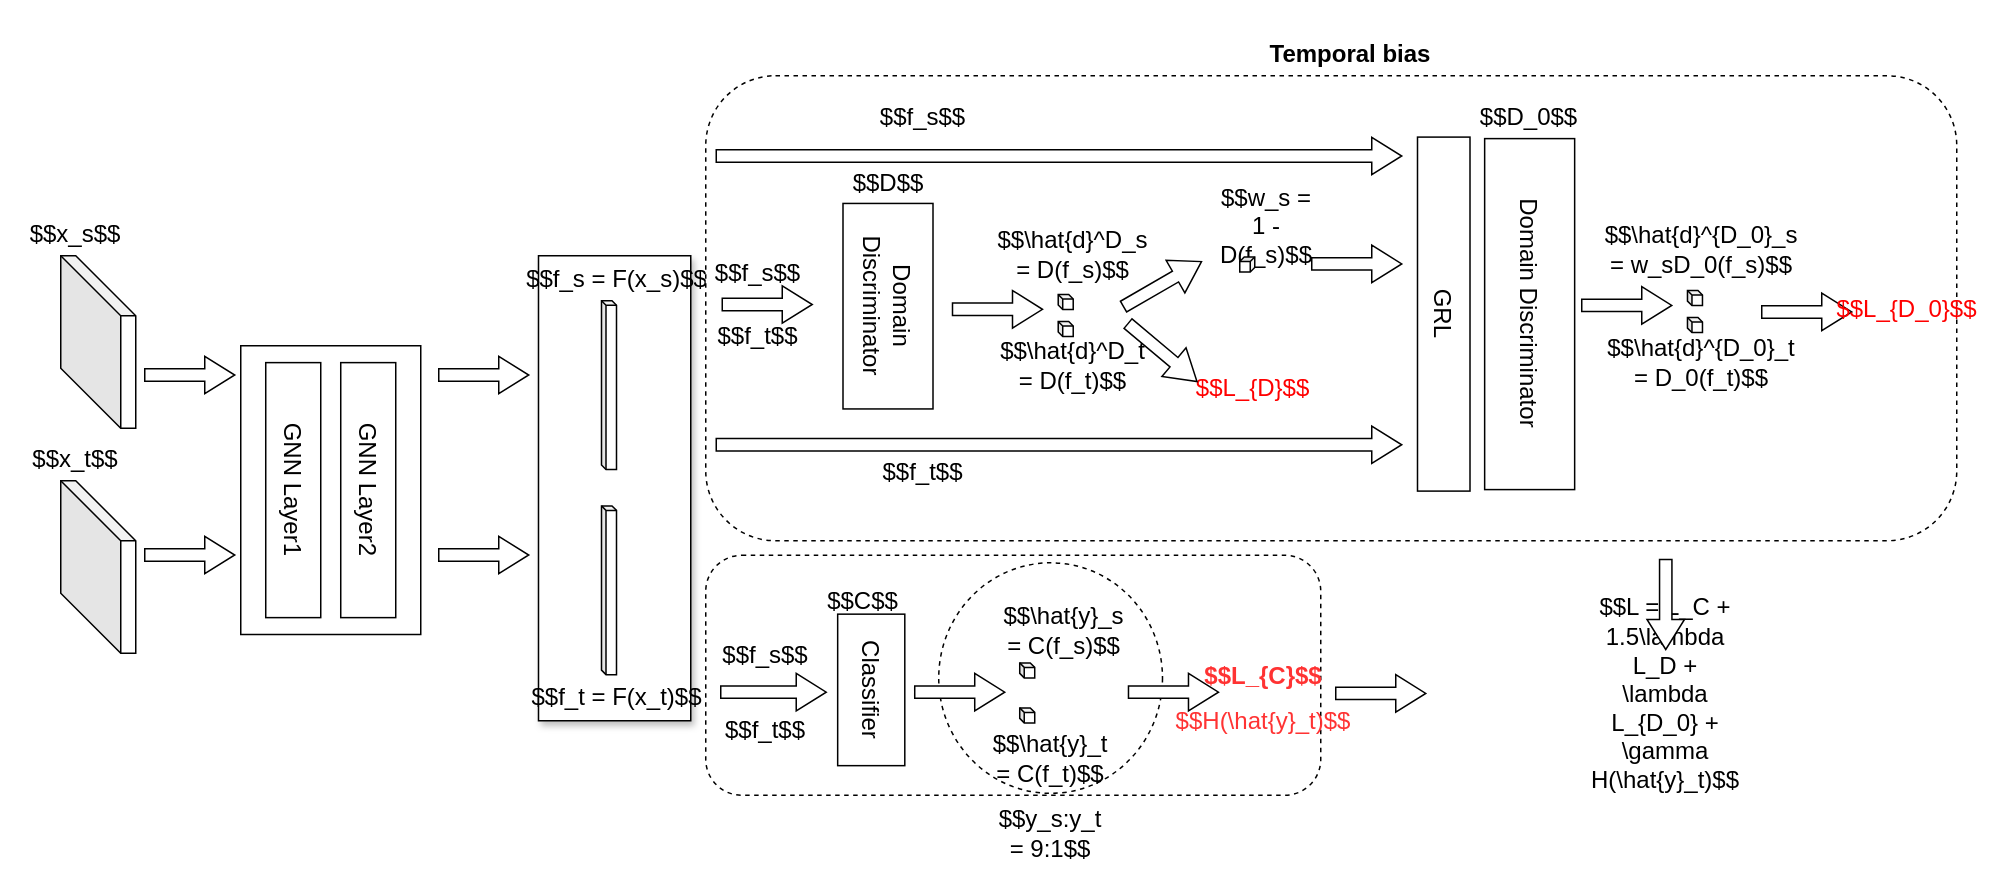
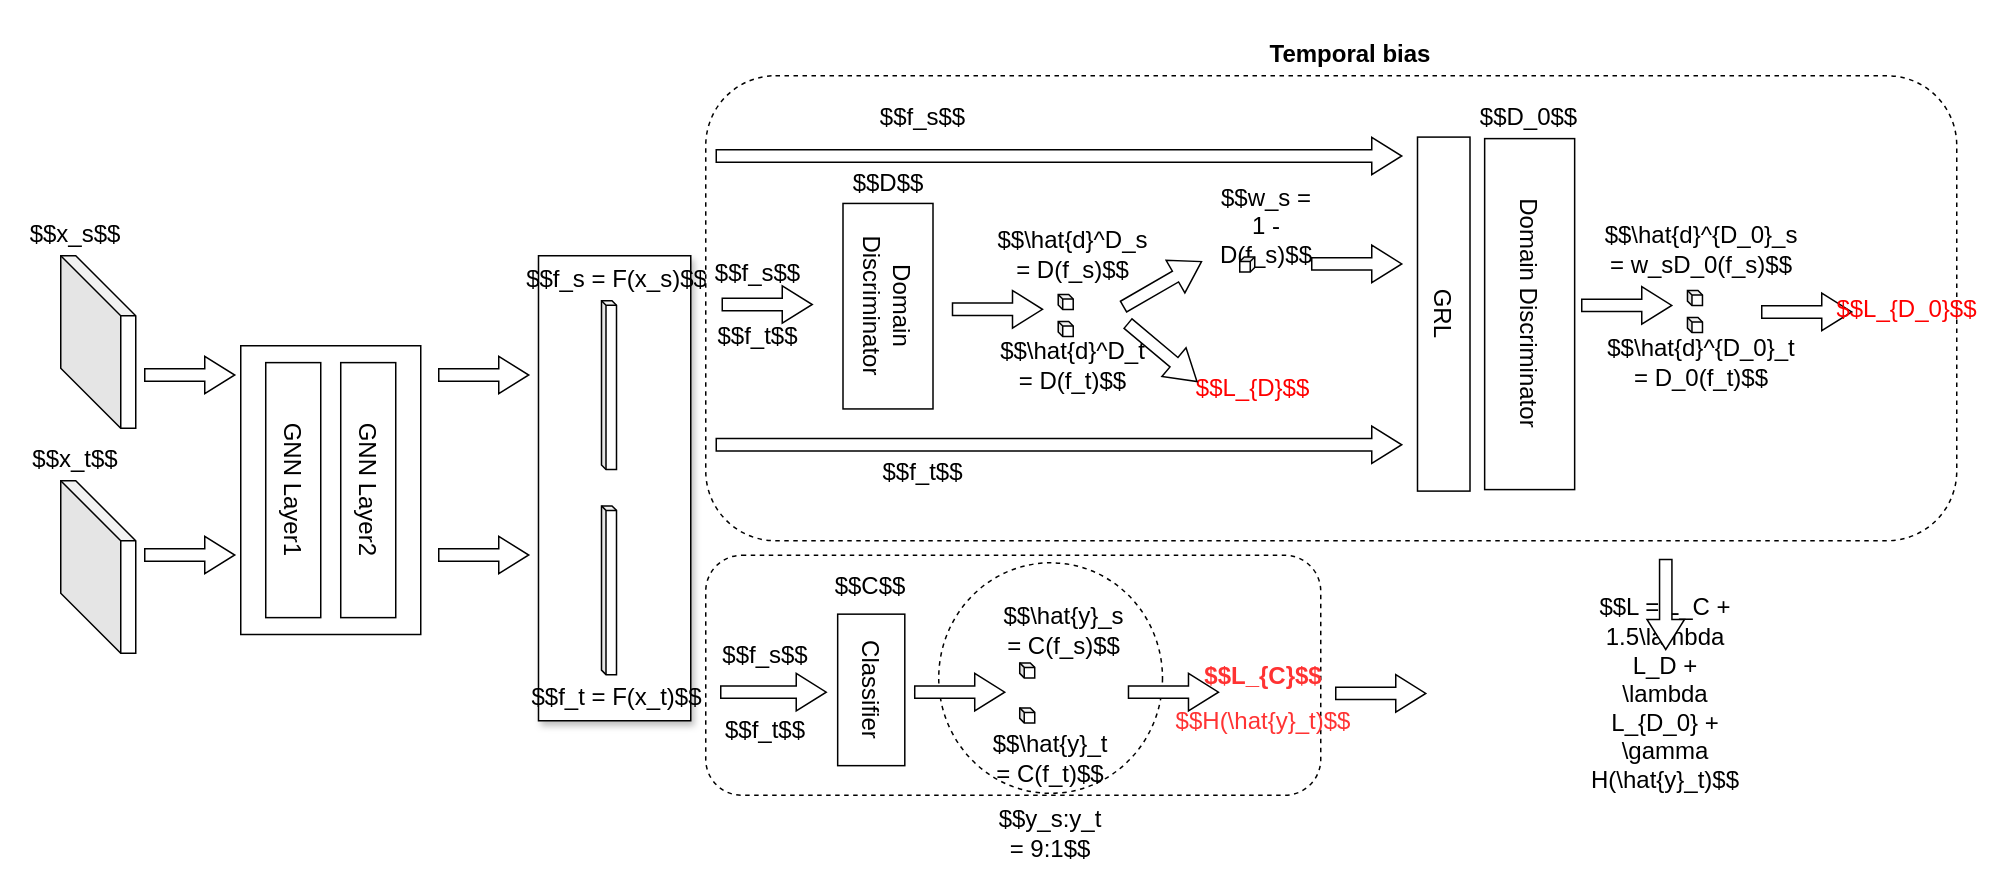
node "$$C$$": moved (864, 600) -> (871, 585)
